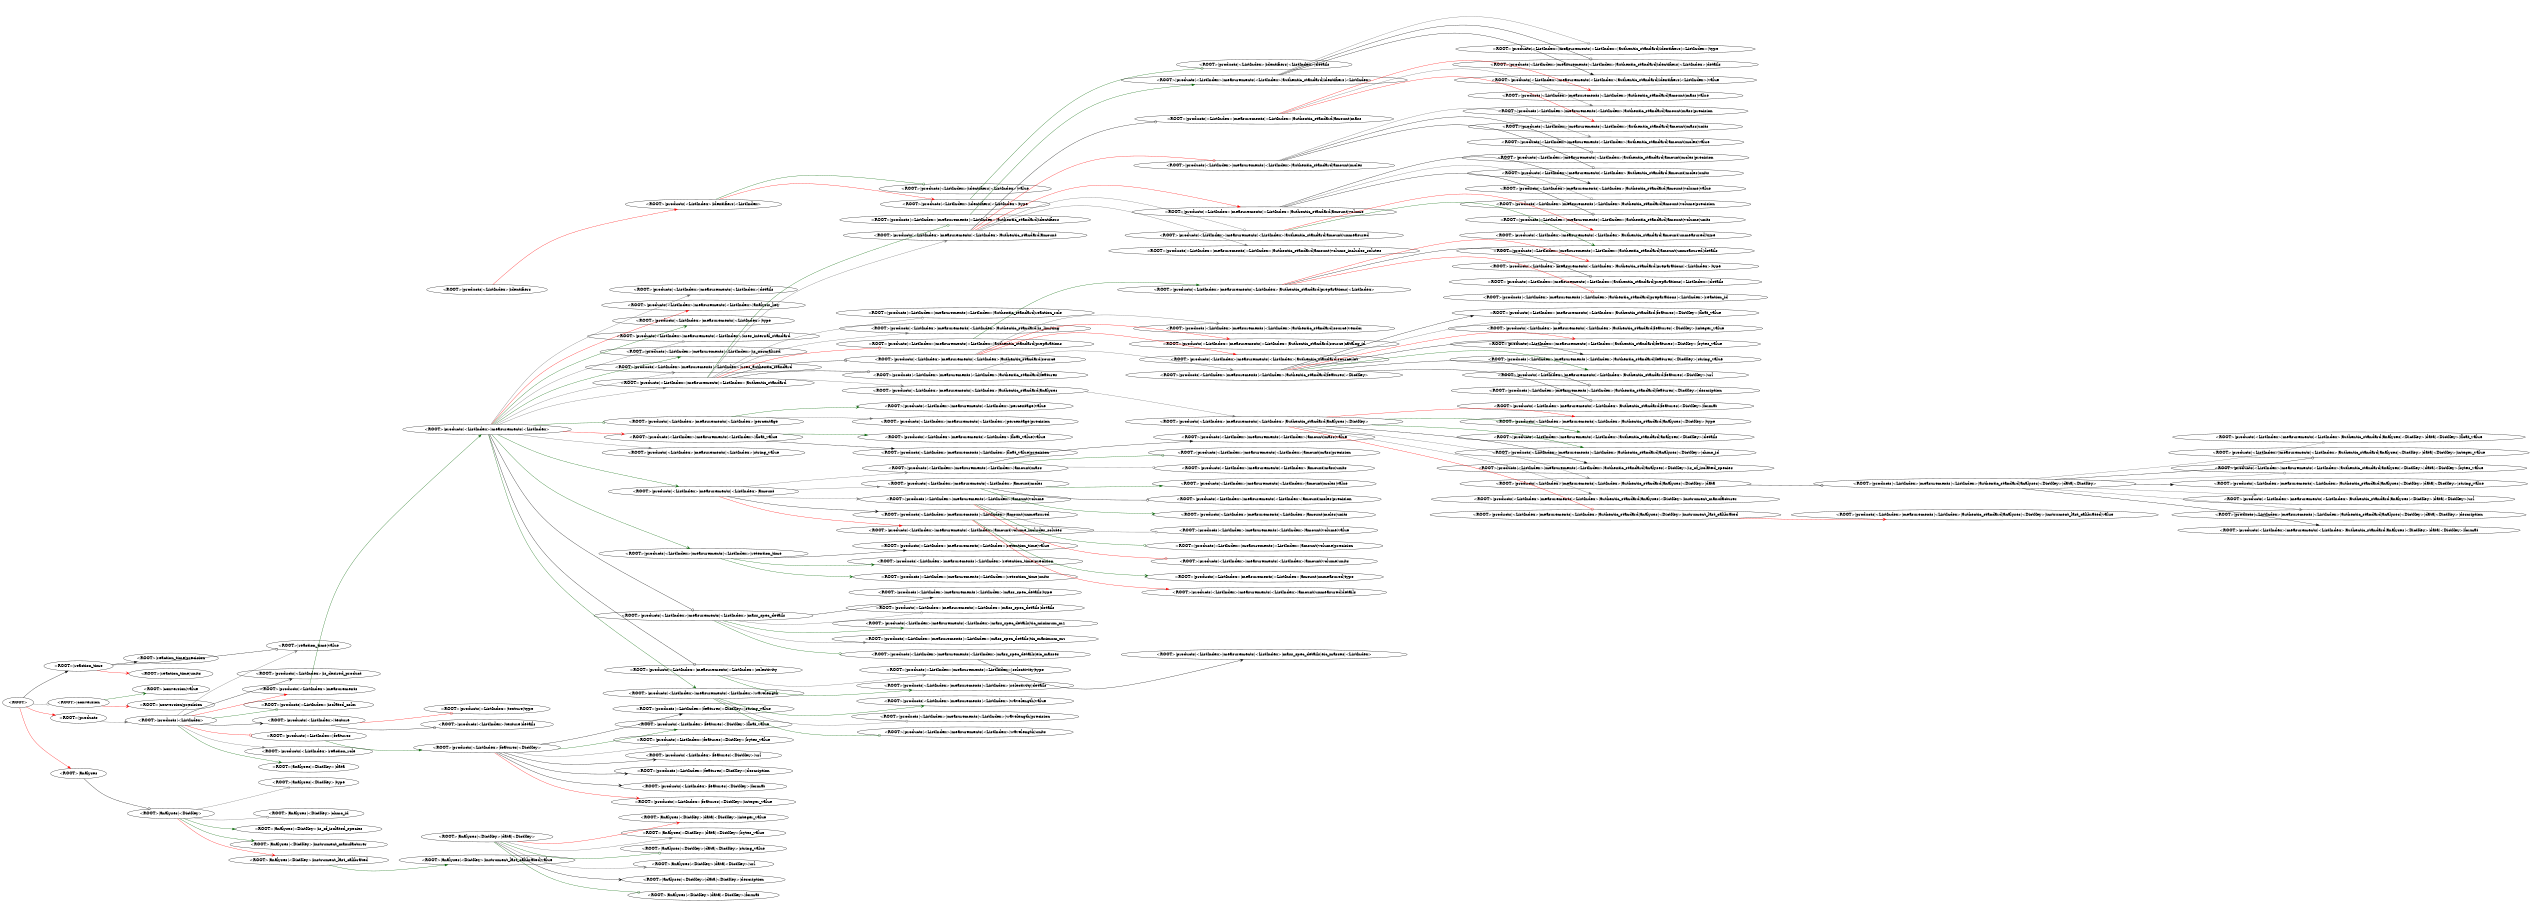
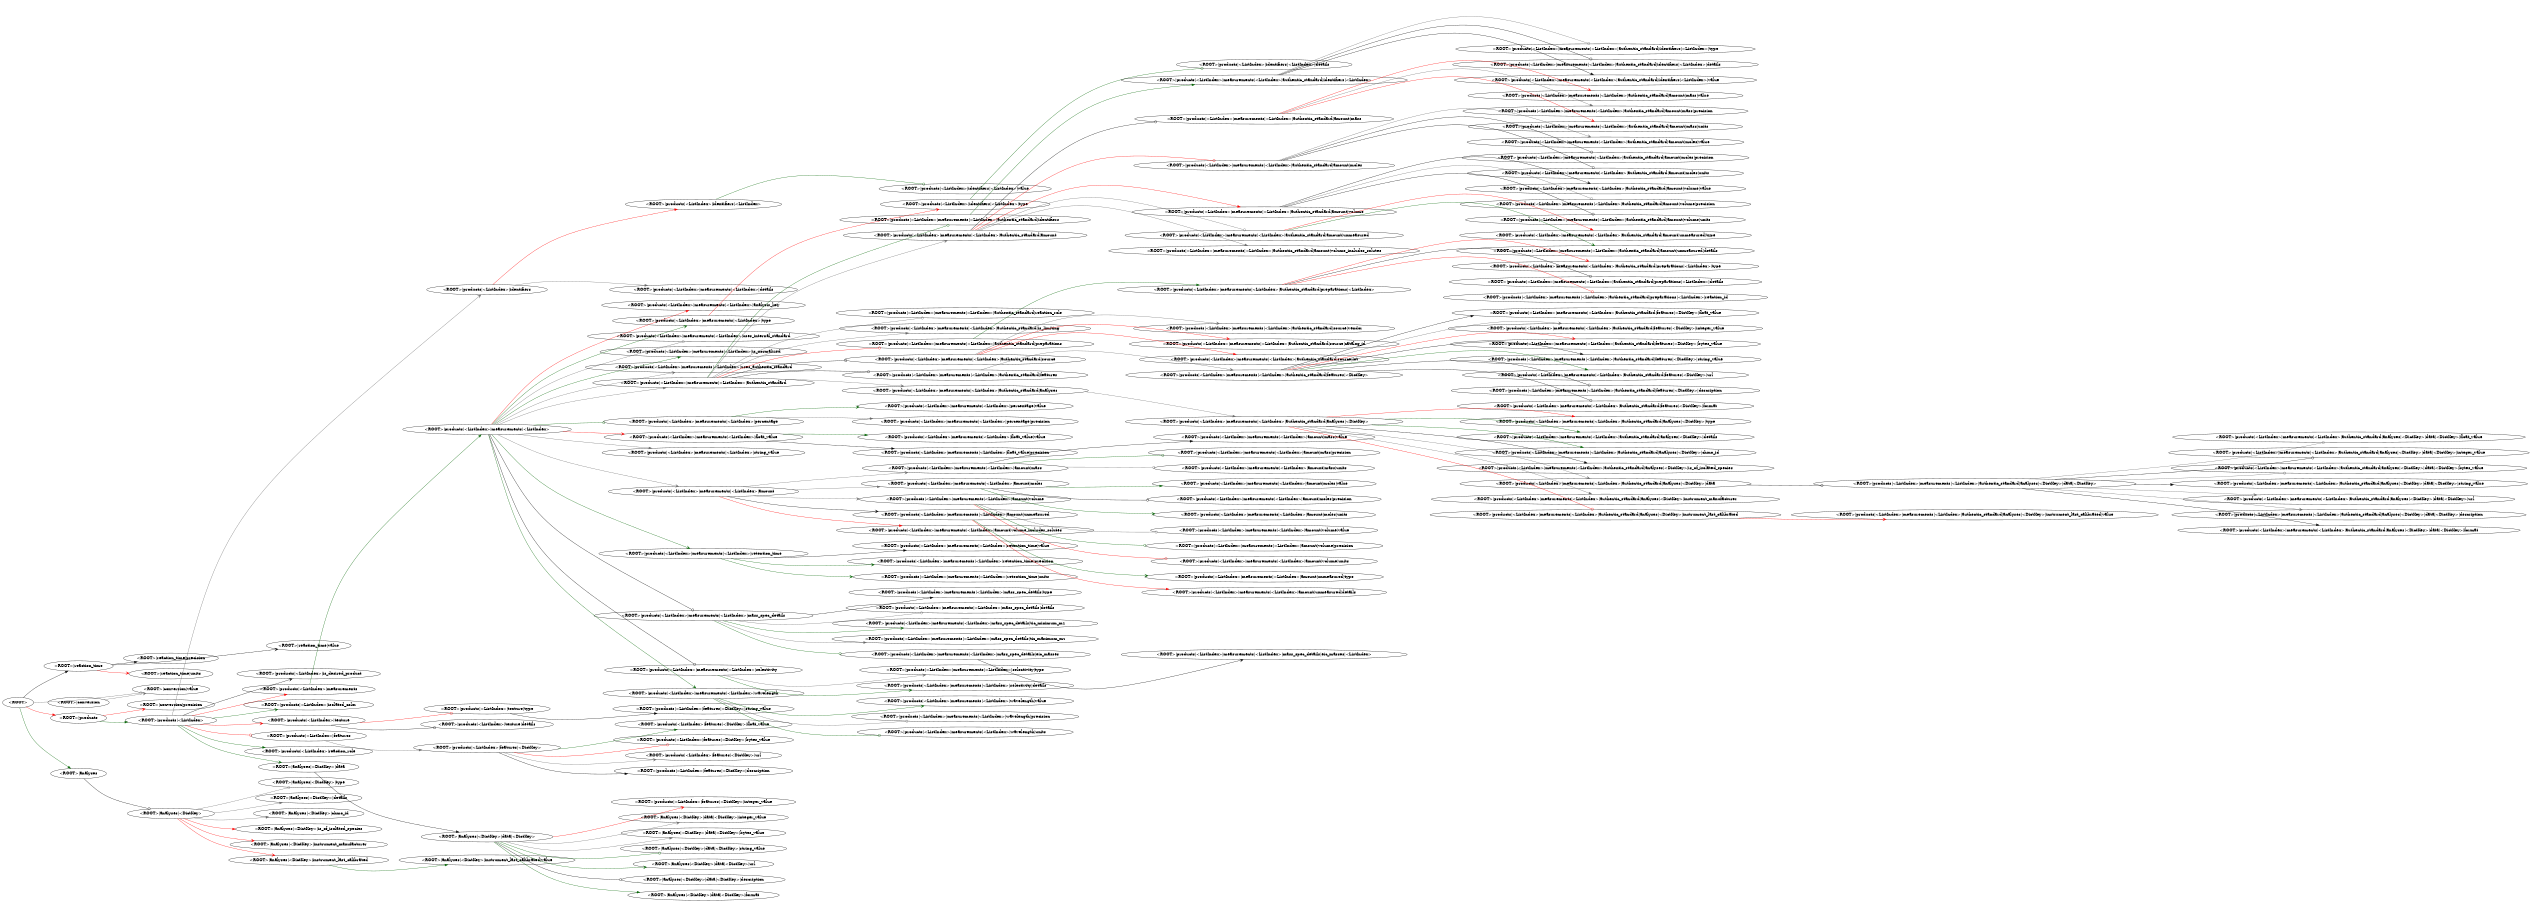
edge "<ROOT>|products|<ListIndex>|identifiers|<ListIndex>" -> "<ROOT>|products|<ListIndex>|identifiers|<ListIndex>|type": now "<ROOT>|products|<ListIndex>|measurements|<ListIndex>|type" -> "<ROOT>|products|<ListIndex>|identifiers|<ListIndex>|type"
edge "<ROOT>|products|<ListIndex>|measurements|<ListIndex>" -> "<ROOT>|products|<ListIndex>|measurements|<ListIndex>|details": now "<ROOT>|products|<ListIndex>|identifiers" -> "<ROOT>|products|<ListIndex>|measurements|<ListIndex>|details"
edge "<ROOT>|products|<ListIndex>|measurements|<ListIndex>" -> "<ROOT>|products|<ListIndex>|measurements|<ListIndex>|amount": color darkgreen -> gray40
edge "<ROOT>|reaction_time" -> "<ROOT>|reaction_time|value": arrowhead odot -> vee
edge "<ROOT>|products|<ListIndex>" -> "<ROOT>|reaction_time|value": now "<ROOT>|products|<ListIndex>" -> "<ROOT>|products|<ListIndex>|identifiers"
edge "<ROOT>|conversion" -> "<ROOT>|conversion|value": color darkgreen -> gray40
edge "<ROOT>" -> "<ROOT>|conversion": now "<ROOT>" -> "<ROOT>|conversion|value"
edge "<ROOT>|conversion" -> "<ROOT>|conversion|precision": now "<ROOT>|products" -> "<ROOT>|conversion|precision"
edge "<ROOT>|products|<ListIndex>" -> "<ROOT>|products|<ListIndex>|isolated_color": arrowhead odot -> vee
edge "<ROOT>|products" -> "<ROOT>|products|<ListIndex>": color gray40 -> darkgreen
edge "<ROOT>|products|<ListIndex>" -> "<ROOT>|products|<ListIndex>|texture": color black -> red
edge "<ROOT>|products|<ListIndex>|features|<DictKey>" -> "<ROOT>|products|<ListIndex>|features|<DictKey>|string_value": now "<ROOT>|products|<ListIndex>|texture|type" -> "<ROOT>|products|<ListIndex>|features|<DictKey>|string_value"
edge "<ROOT>|products|<ListIndex>" -> "<ROOT>|products|<ListIndex>|reaction_role": color gray40 -> darkgreen
edge "<ROOT>" -> "<ROOT>|analyses": color red -> darkgreen
edge "<ROOT>|products|<ListIndex>|features" -> "<ROOT>|products|<ListIndex>|features|<DictKey>": color darkgreen -> gray40
edge "<ROOT>|products|<ListIndex>|features|<DictKey>" -> "<ROOT>|products|<ListIndex>|features|<DictKey>|bytes_value": color gray40 -> red
edge "<ROOT>|products|<ListIndex>|features|<DictKey>" -> "<ROOT>|products|<ListIndex>|features|<DictKey>|url": color black -> gray40
edge "<ROOT>|products|<ListIndex>|features|<DictKey>" -> "<ROOT>|products|<ListIndex>|features|<DictKey>|description": arrowhead vee -> normal
node "<ROOT>|products|<ListIndex>|features|<DictKey>|format": removed
edge "<ROOT>|products|<ListIndex>|features|<DictKey>" -> "<ROOT>|products|<ListIndex>|features|<DictKey>|integer_value": now "<ROOT>|analyses|<DictKey>|data|<DictKey>" -> "<ROOT>|products|<ListIndex>|features|<DictKey>|integer_value"
node "<ROOT>|analyses|<DictKey>|details": added
edge "<ROOT>|analyses|<DictKey>|data" -> "<ROOT>|analyses|<DictKey>|data|<DictKey>": added
edge "<ROOT>|analyses|<DictKey>" -> "<ROOT>|analyses|<DictKey>|chmo_id": arrowhead odot -> normal
edge "<ROOT>|analyses|<DictKey>" -> "<ROOT>|analyses|<DictKey>|is_of_isolated_species": color darkgreen -> red
edge "<ROOT>|analyses|<DictKey>" -> "<ROOT>|analyses|<DictKey>|instrument_manufacturer": color darkgreen -> red
edge "<ROOT>|analyses|<DictKey>|data|<DictKey>" -> "<ROOT>|analyses|<DictKey>|data|<DictKey>|integer_value": color red -> gray40
edge "<ROOT>|analyses|<DictKey>|data|<DictKey>" -> "<ROOT>|analyses|<DictKey>|data|<DictKey>|url": color gray40 -> darkgreen
edge "<ROOT>|analyses|<DictKey>|data|<DictKey>" -> "<ROOT>|analyses|<DictKey>|data|<DictKey>|description": arrowhead vee -> odot
edge "<ROOT>|analyses|<DictKey>|data|<DictKey>" -> "<ROOT>|analyses|<DictKey>|data|<DictKey>|format": arrowhead odot -> normal
